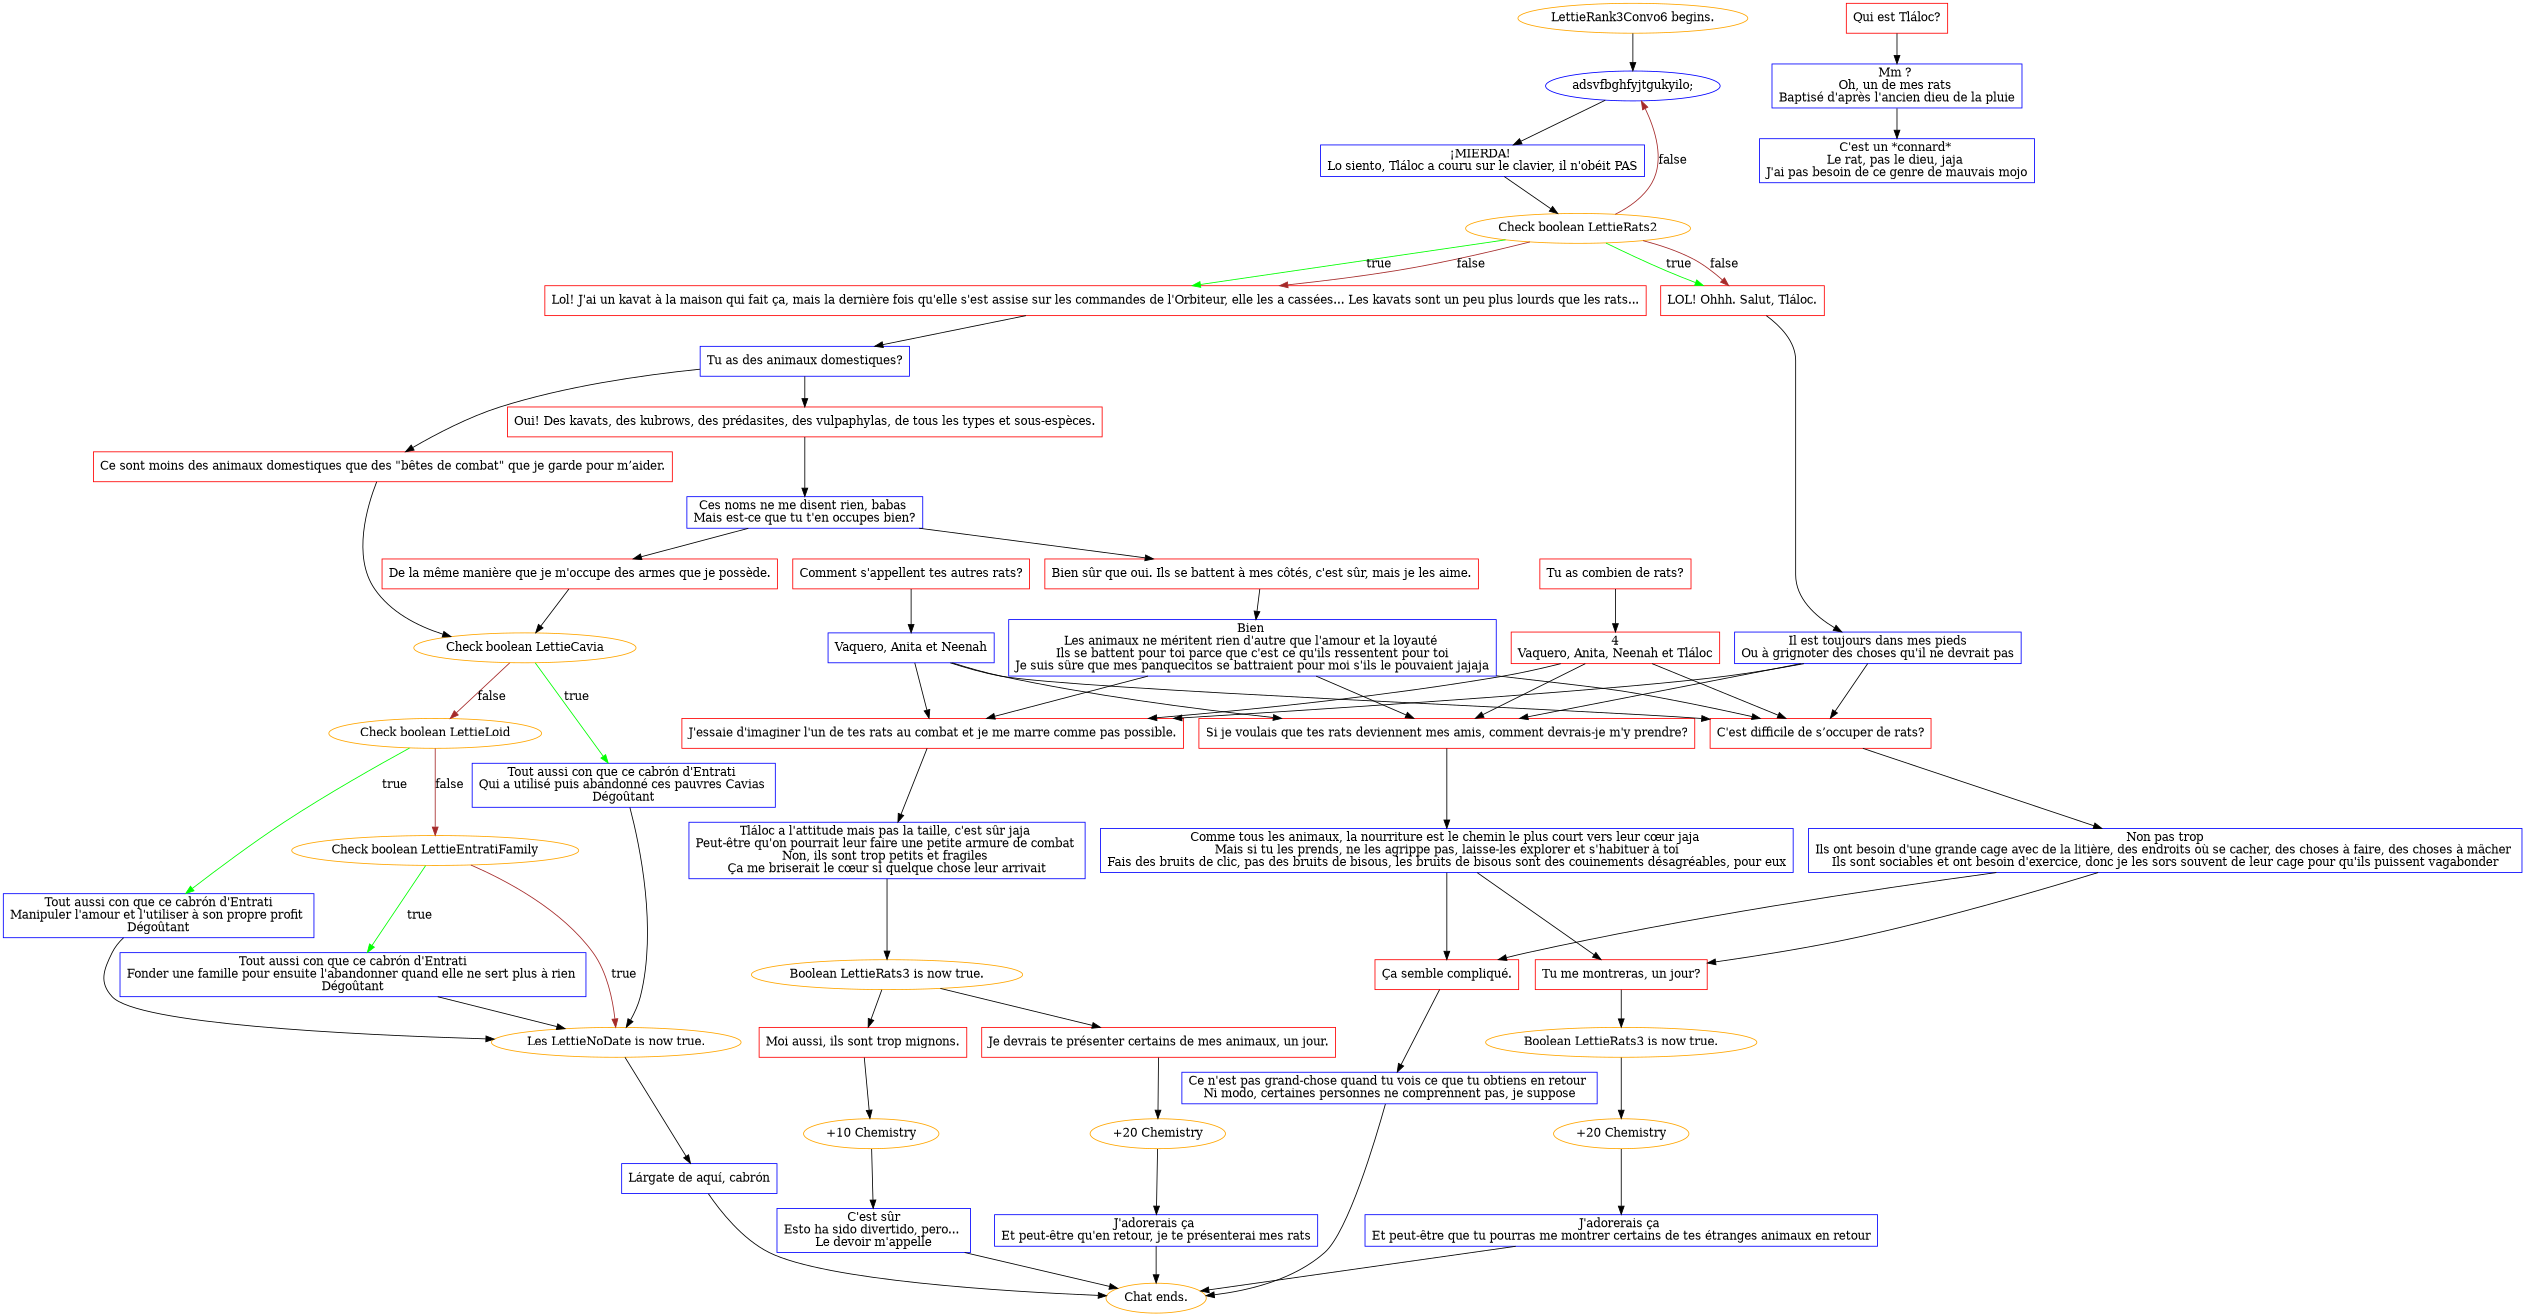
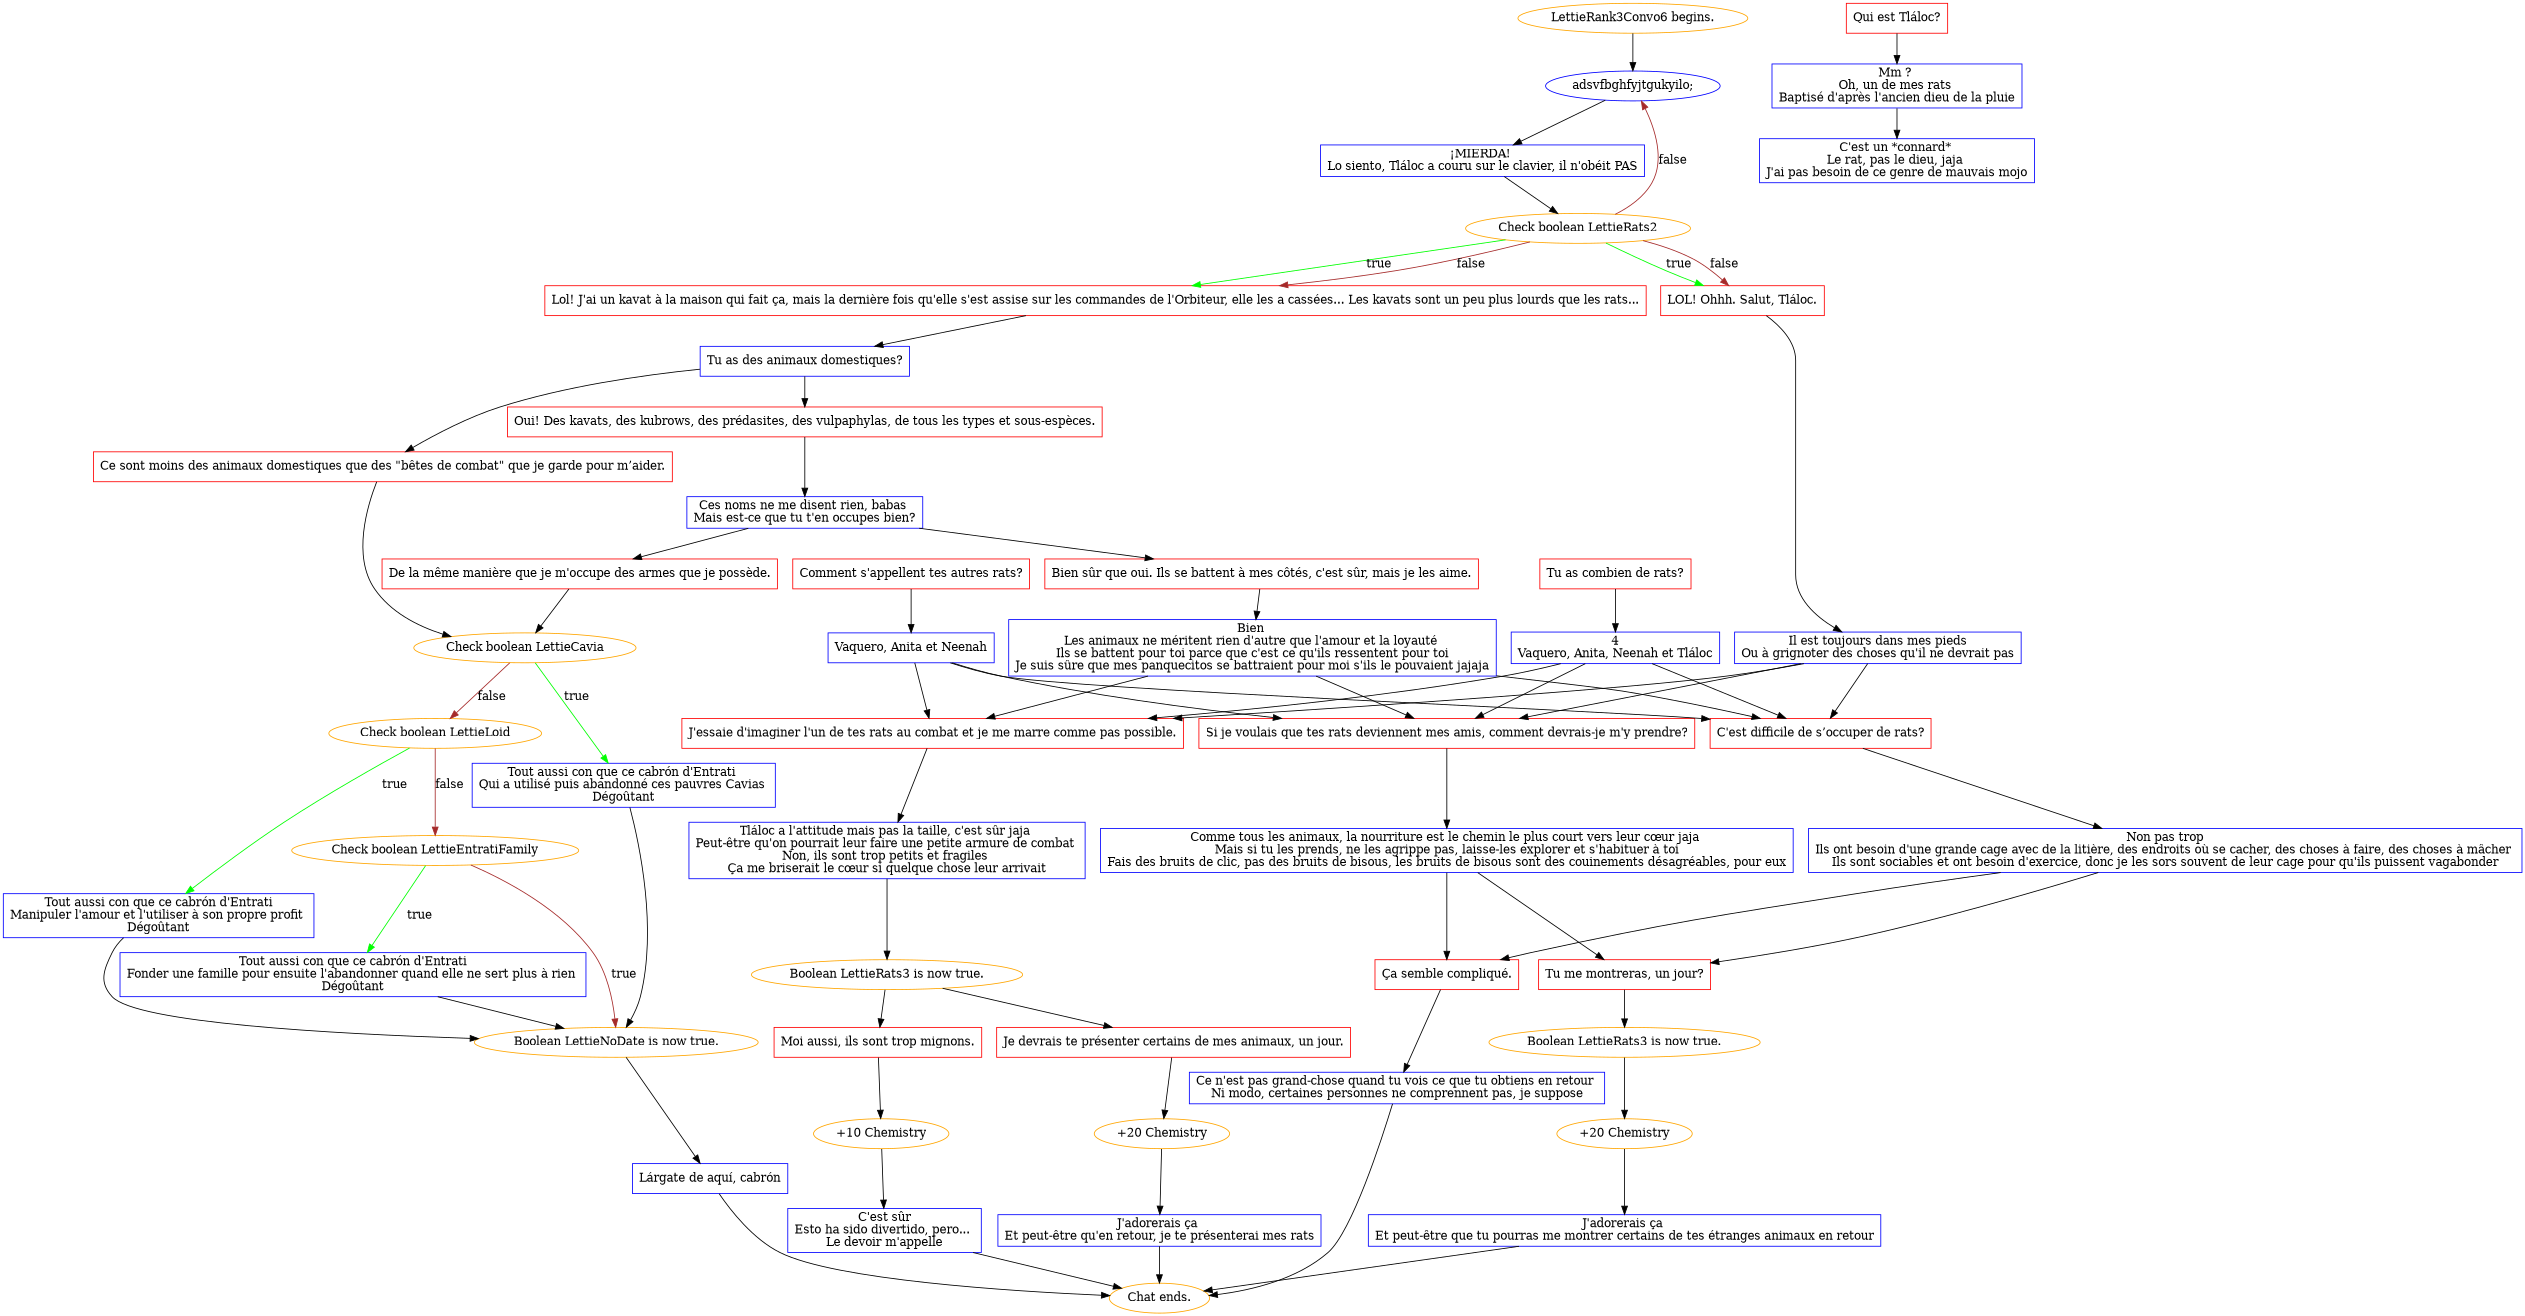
node "4 Vaquero, Anita, Neenah et Tláloc": color red -> blue
node "Les LettieNoDate is now true.": label "Les LettieNoDate is now true." -> "Boolean LettieNoDate is now true."
